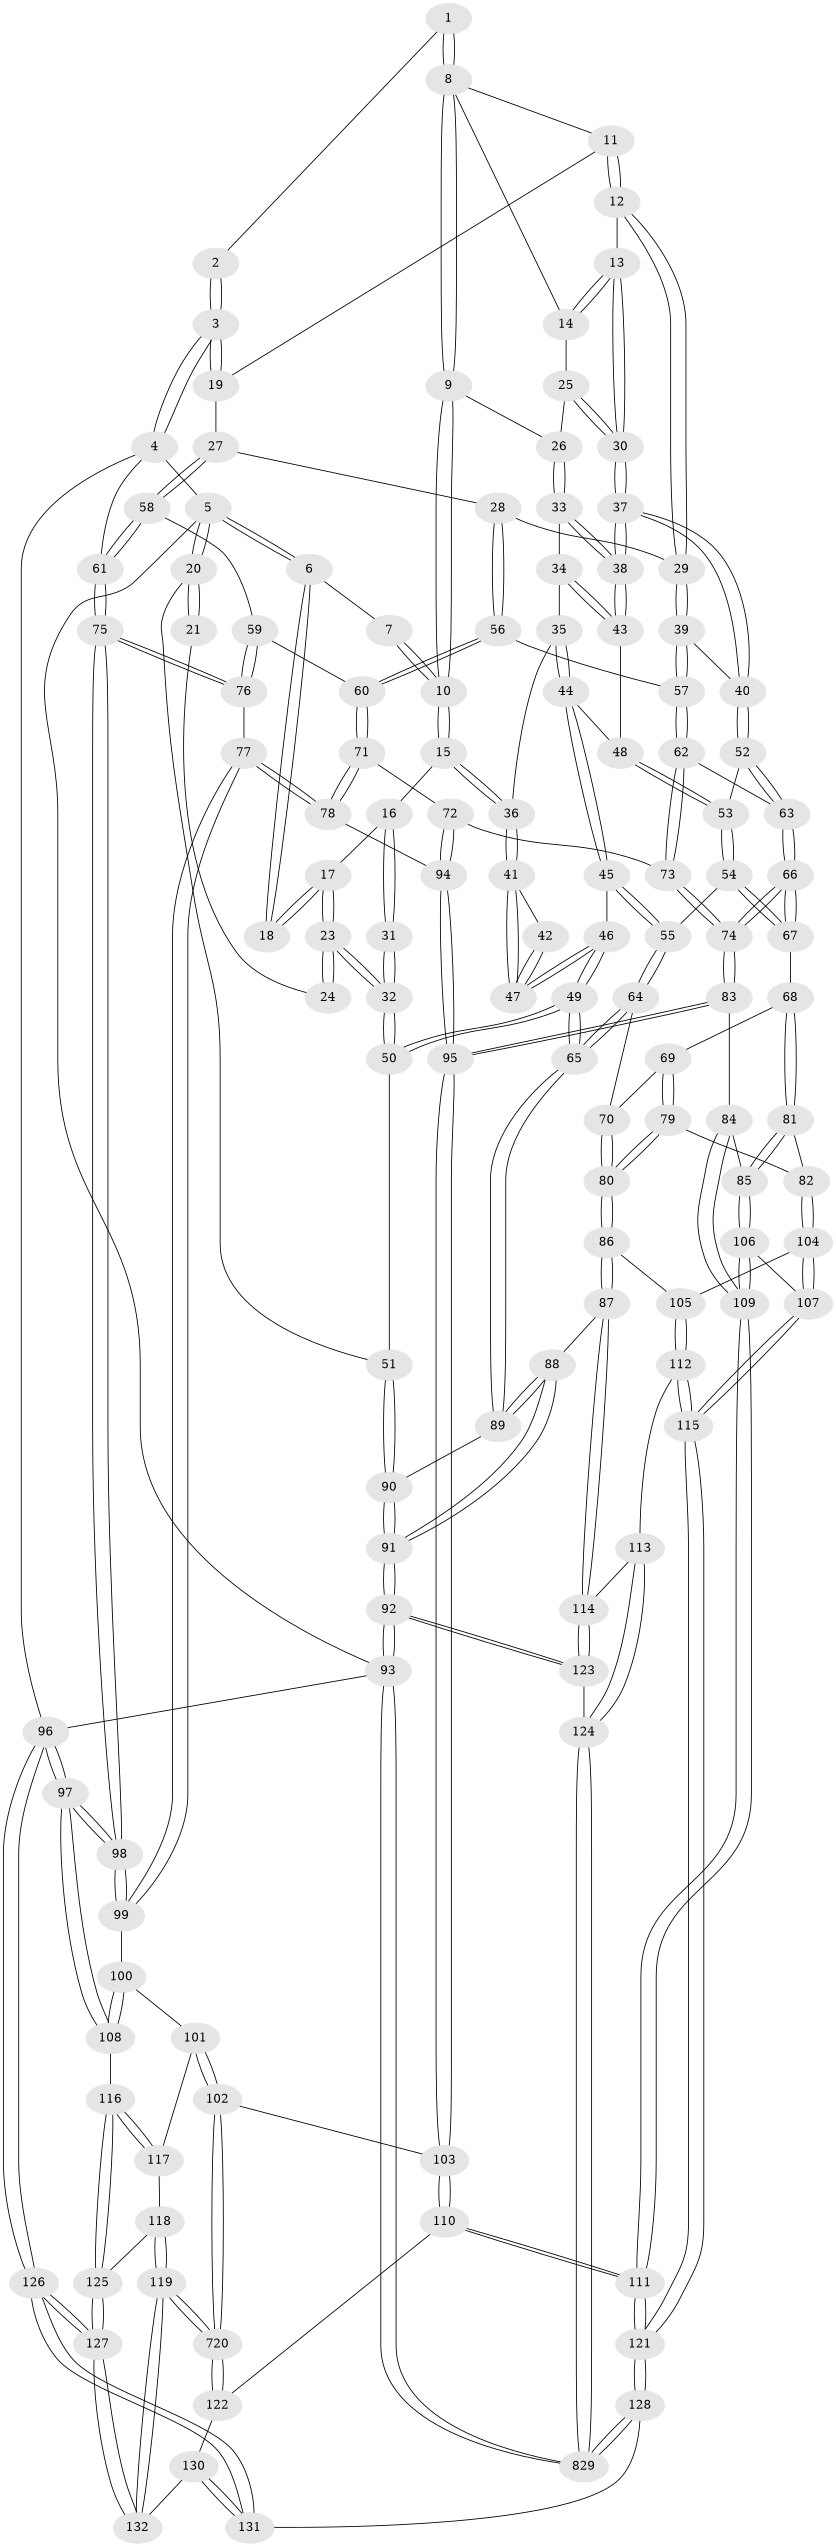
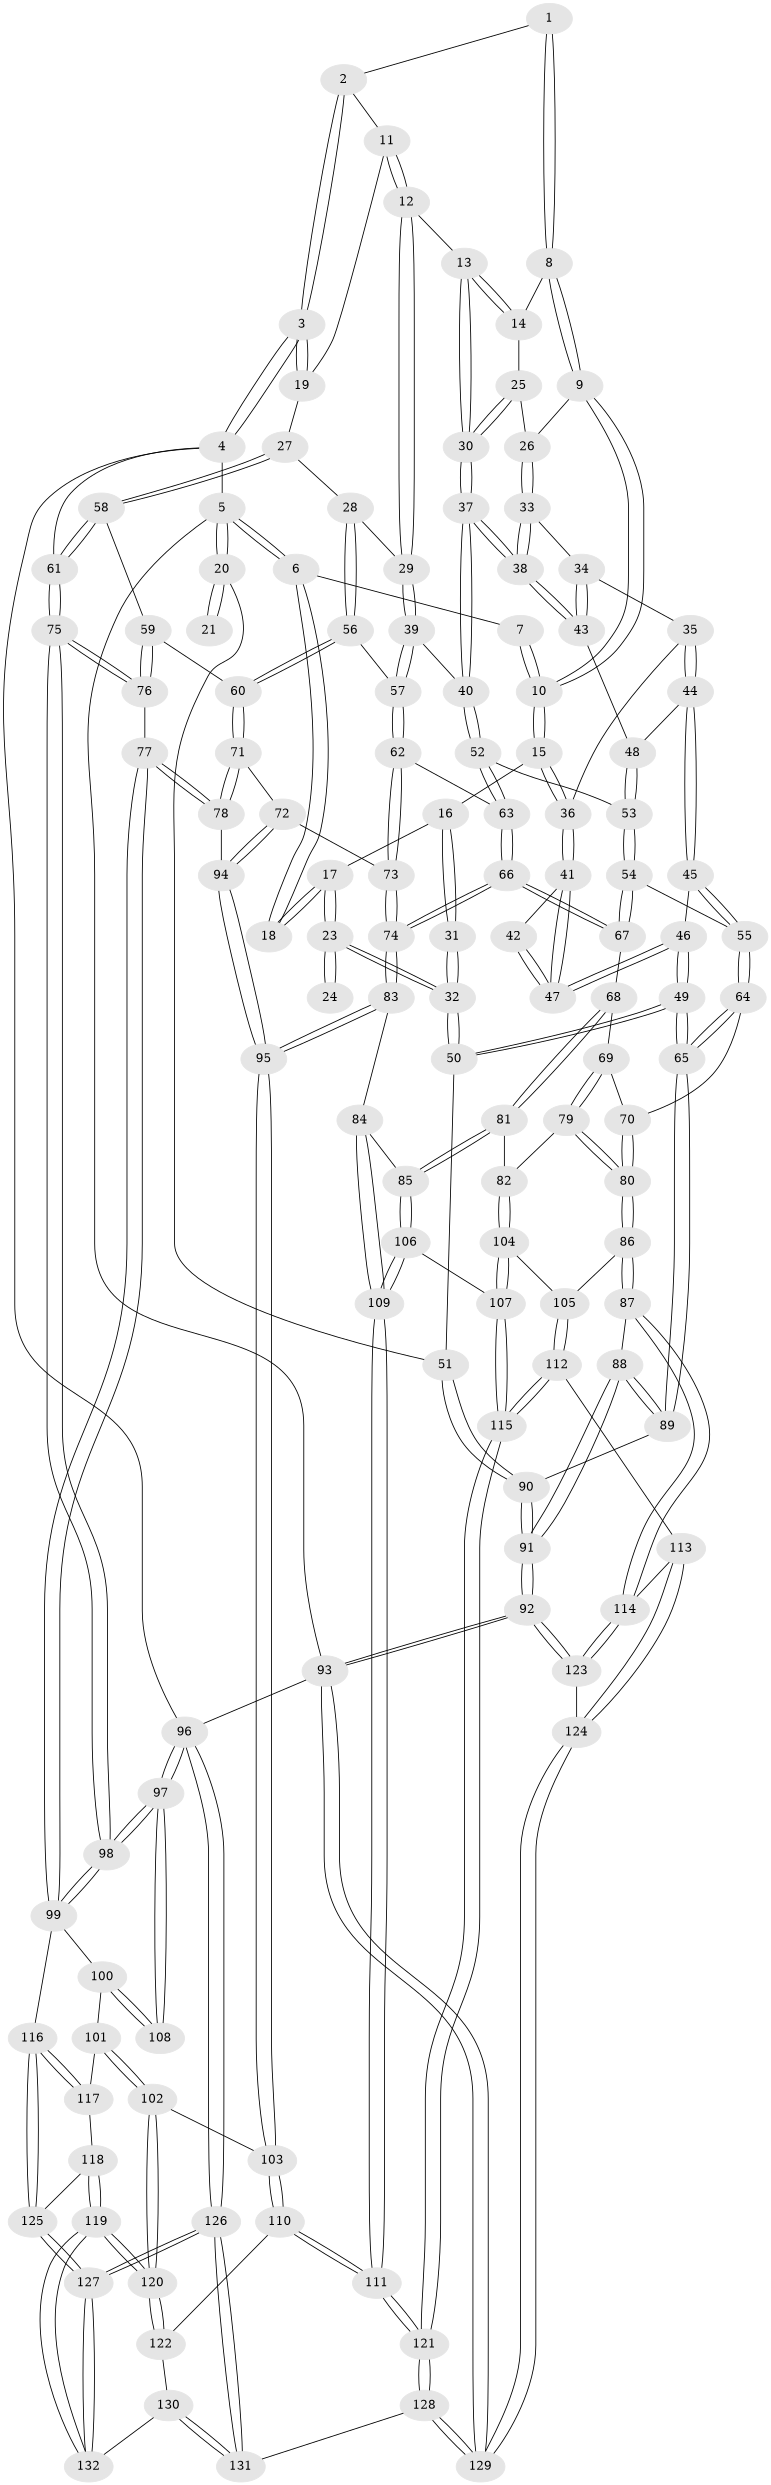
edge "8" -- "11": now "2" -- "11"
edge "21" -- "24": removed
edge "108" -- "116": now "99" -- "116"
node "720": label "720" -> "120"
node "829": label "829" -> "129"
